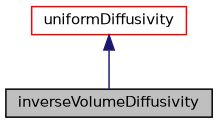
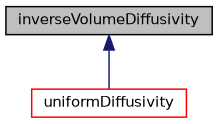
edge "inverseVolumeDiffusivity" -> "uniformDiffusivity": reversed
